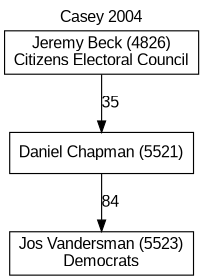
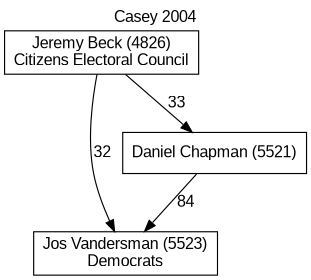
edge "Jeremy Beck (4826) Citizens Electoral Council" -> "Daniel Chapman (5521)": label "35" -> "33"
edge "Jeremy Beck (4826) Citizens Electoral Council" -> "Jos Vandersman (5523) Democrats": added, label "32"
